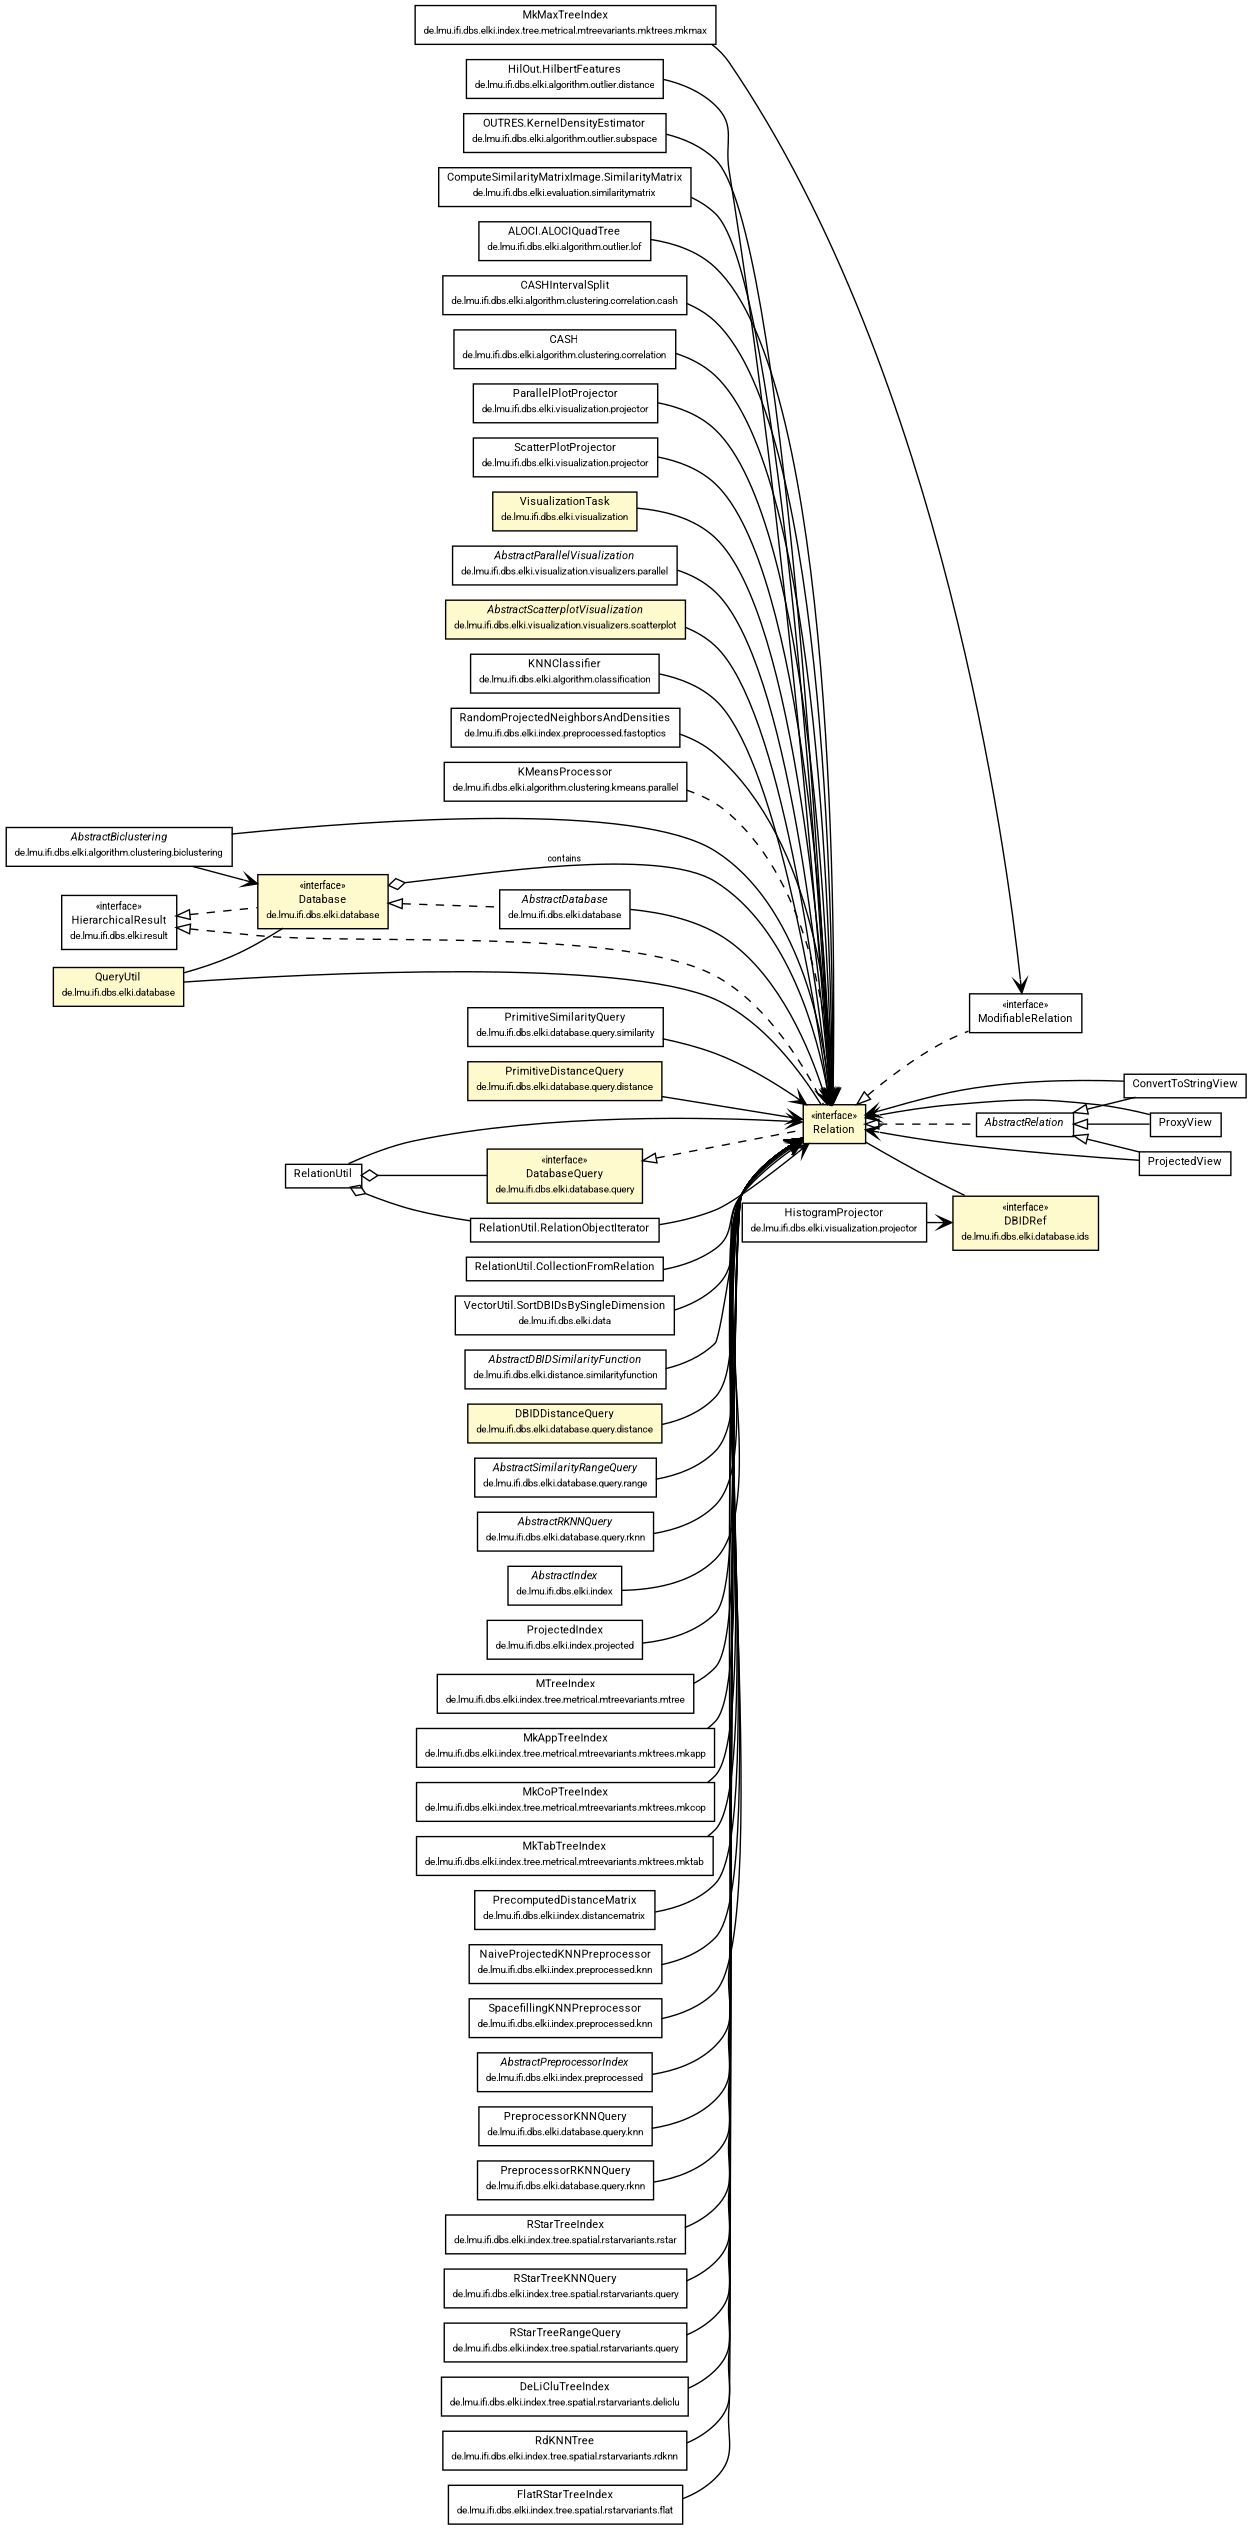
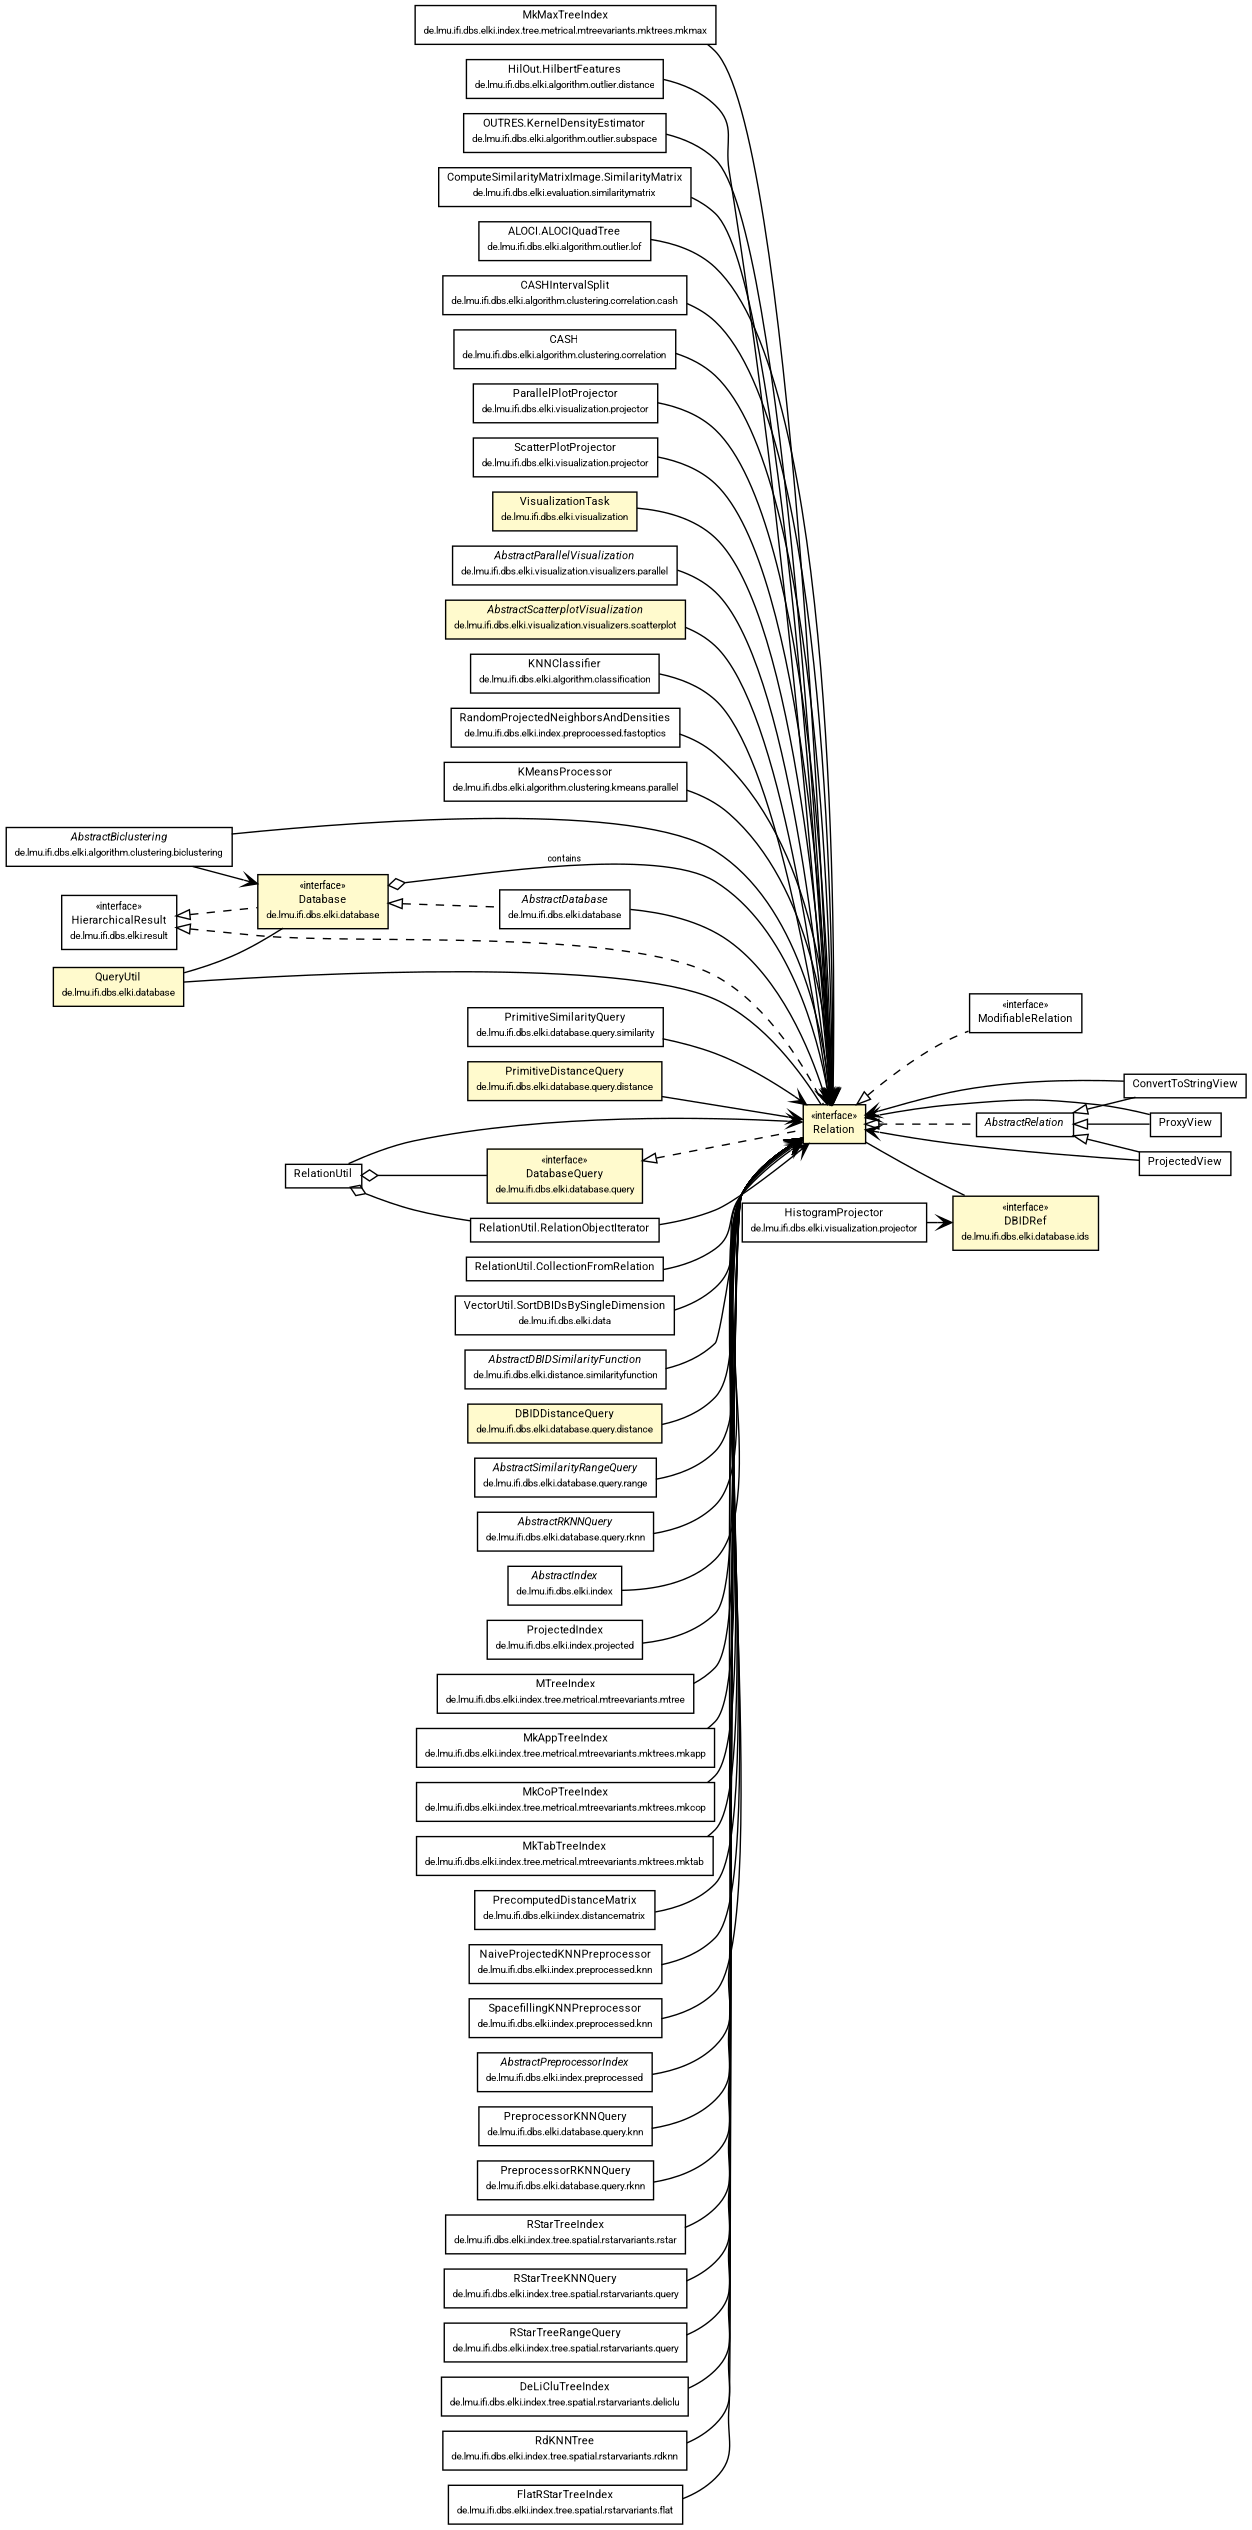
edge "MkMaxTreeIndex" -> "ModifiableRelation": now "MkMaxTreeIndex" -> "Relation"
edge "KMeansProcessor" -> "Relation": style dashed -> solid
edge "RelationUtil.CollectionFromRelation" -> "Relation": arrowhead normal -> open
